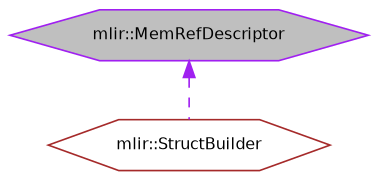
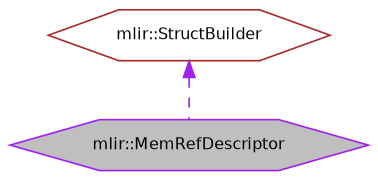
edge "mlir::StructBuilder" -> "mlir::MemRefDescriptor": reversed
